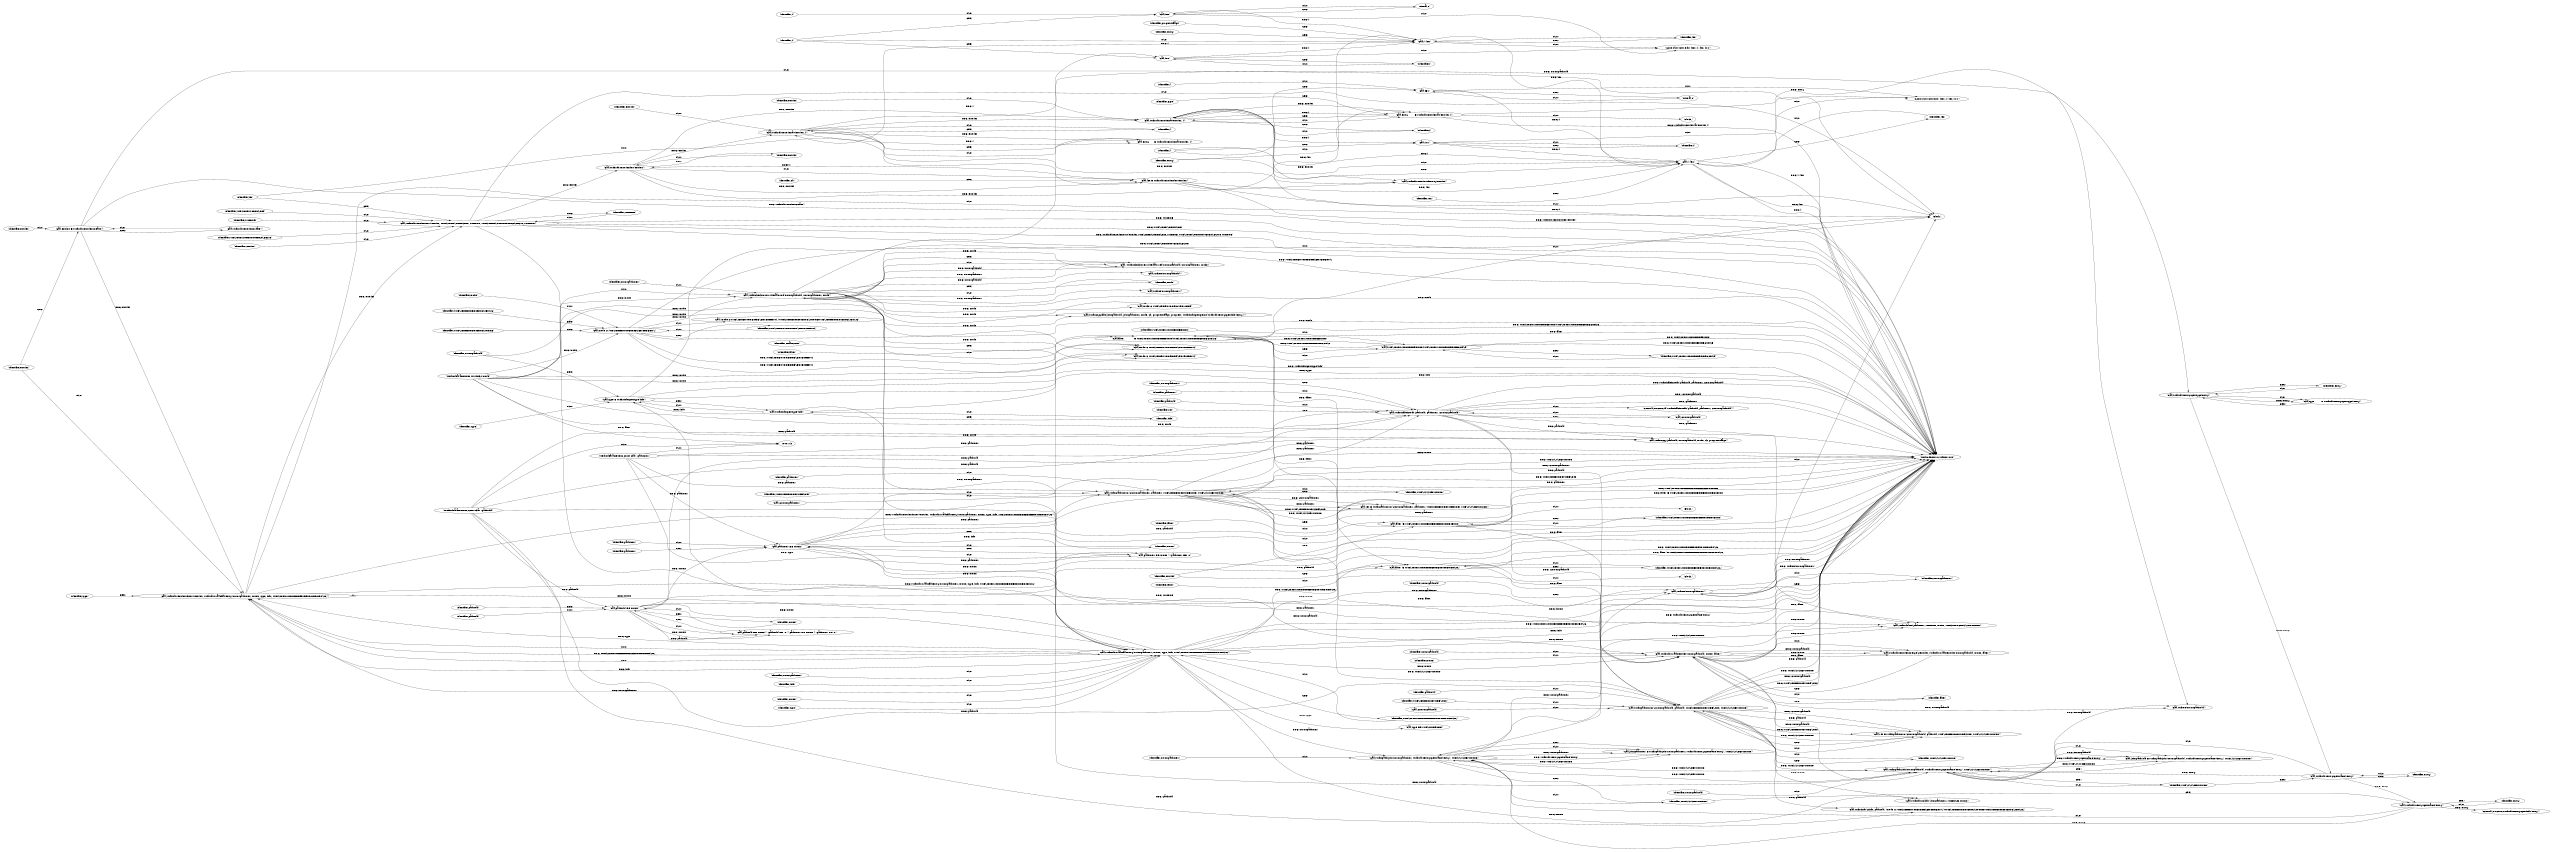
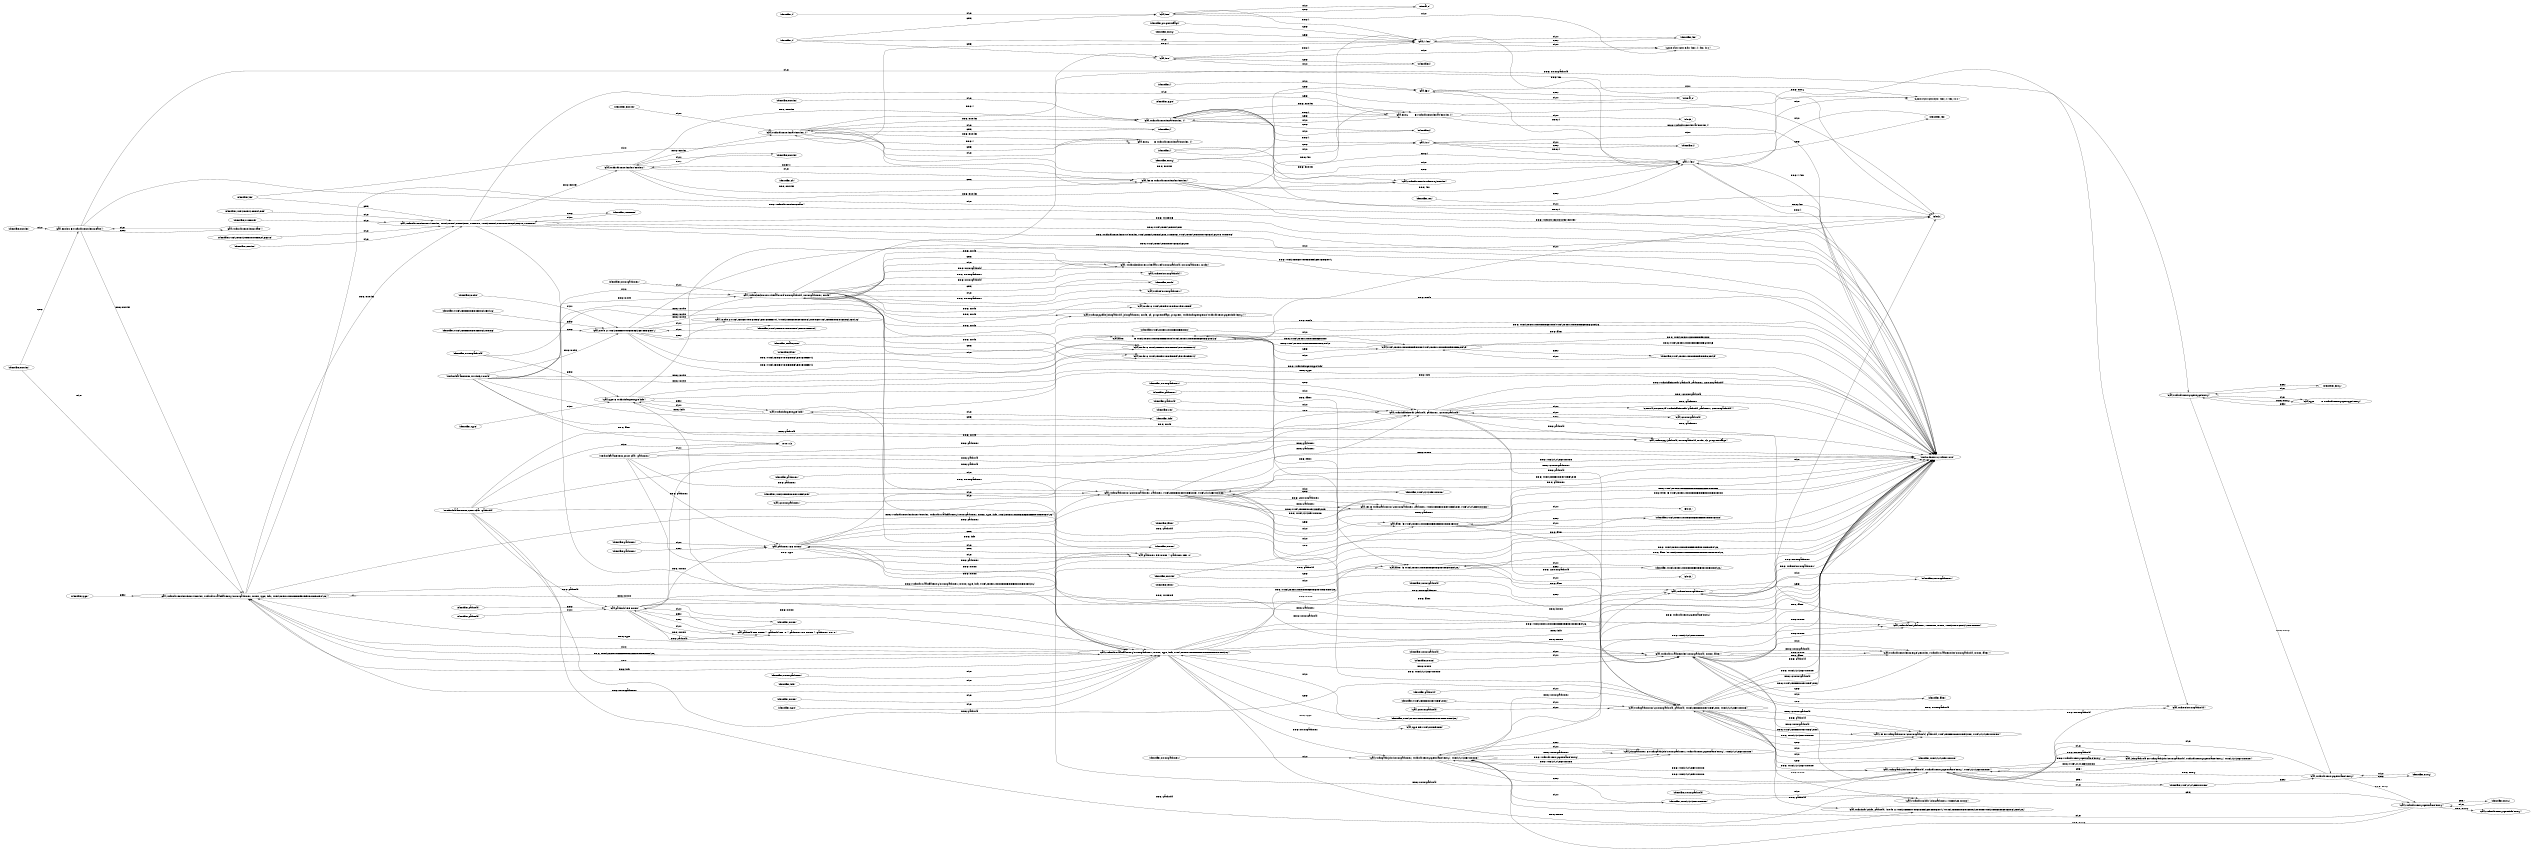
node "(ControlStructure,M_fs_dir_entry_get_info(entry))": label "(ControlStructure,M_fs_dir_entry_get_info(entry))" -> "(Call,M_fs_dir_entry_get_info(entry))"
